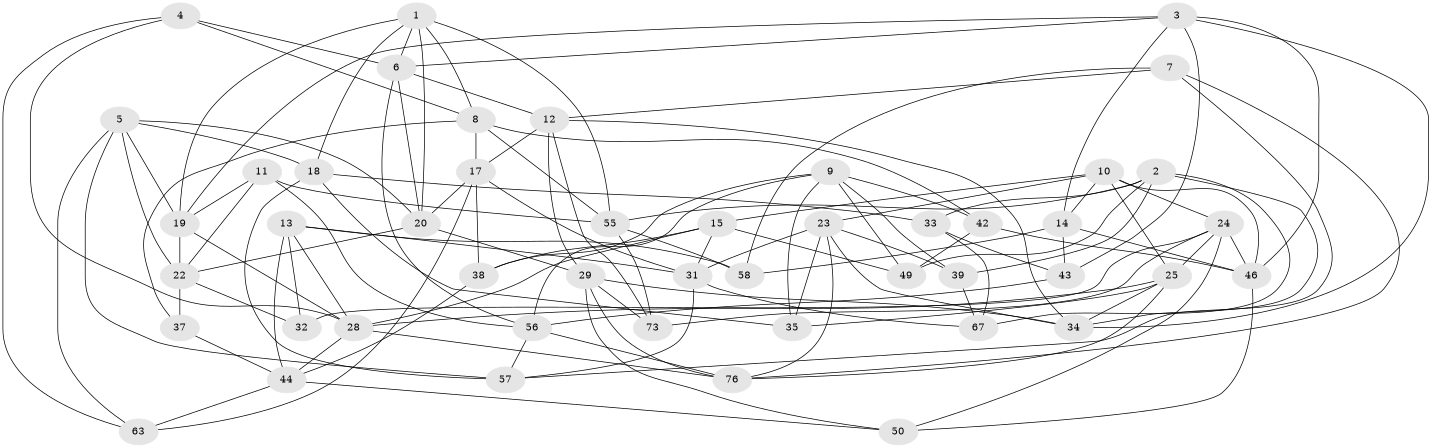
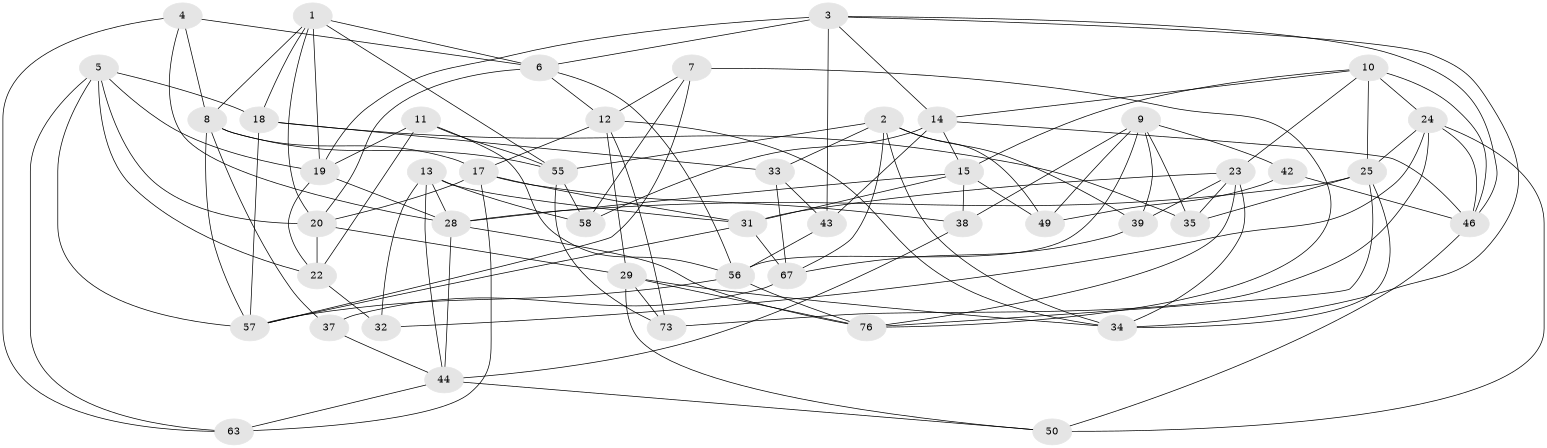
edge "8" -- "42": now "8" -- "57"
edge "14" -- "15": added
edge "22" -- "37": now "67" -- "37"
